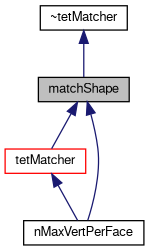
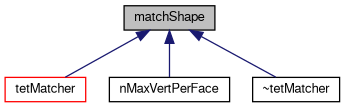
edge "matchShape" -> "~tetMatcher": reversed
edge "nMaxVertPerFace" -> "tetMatcher": removed
